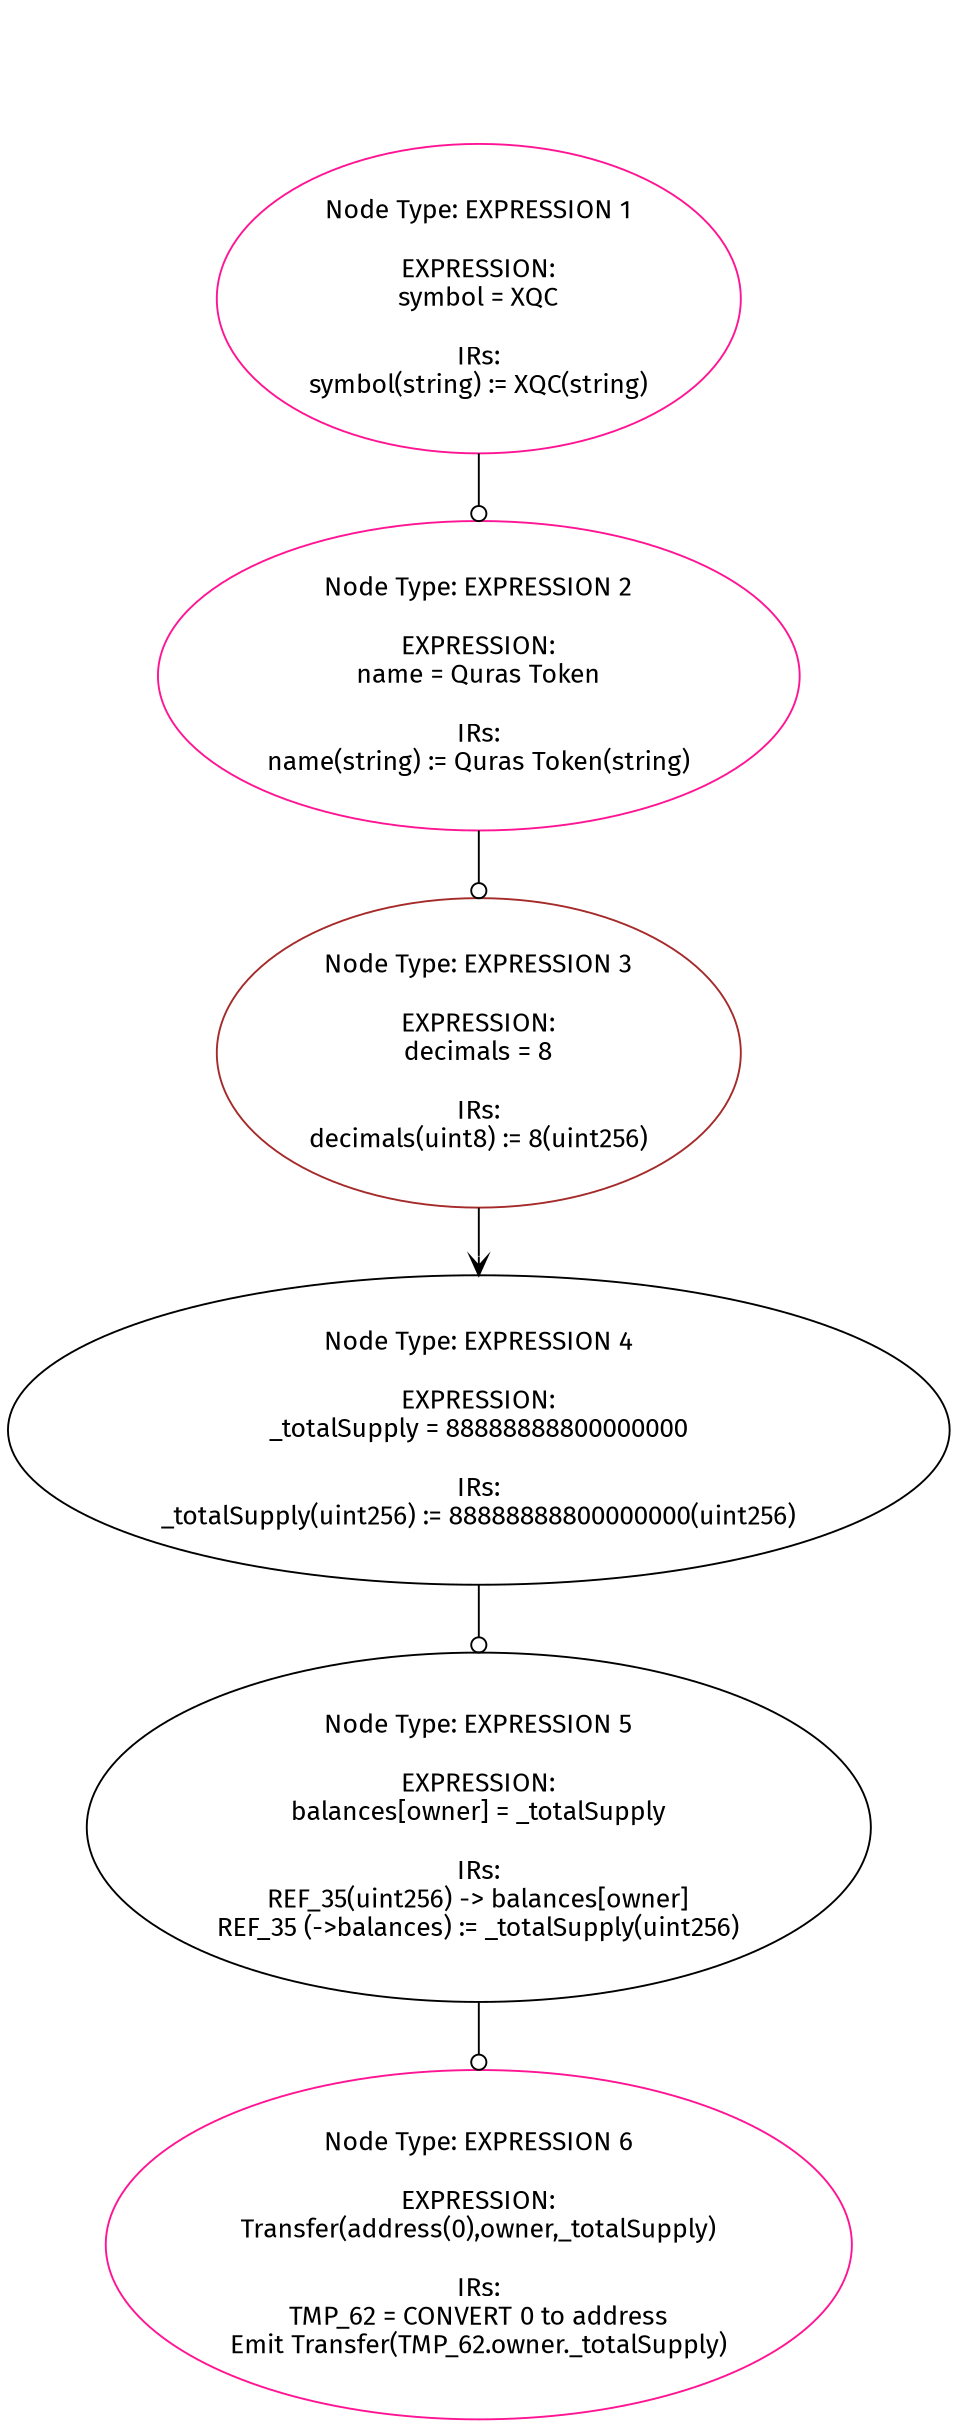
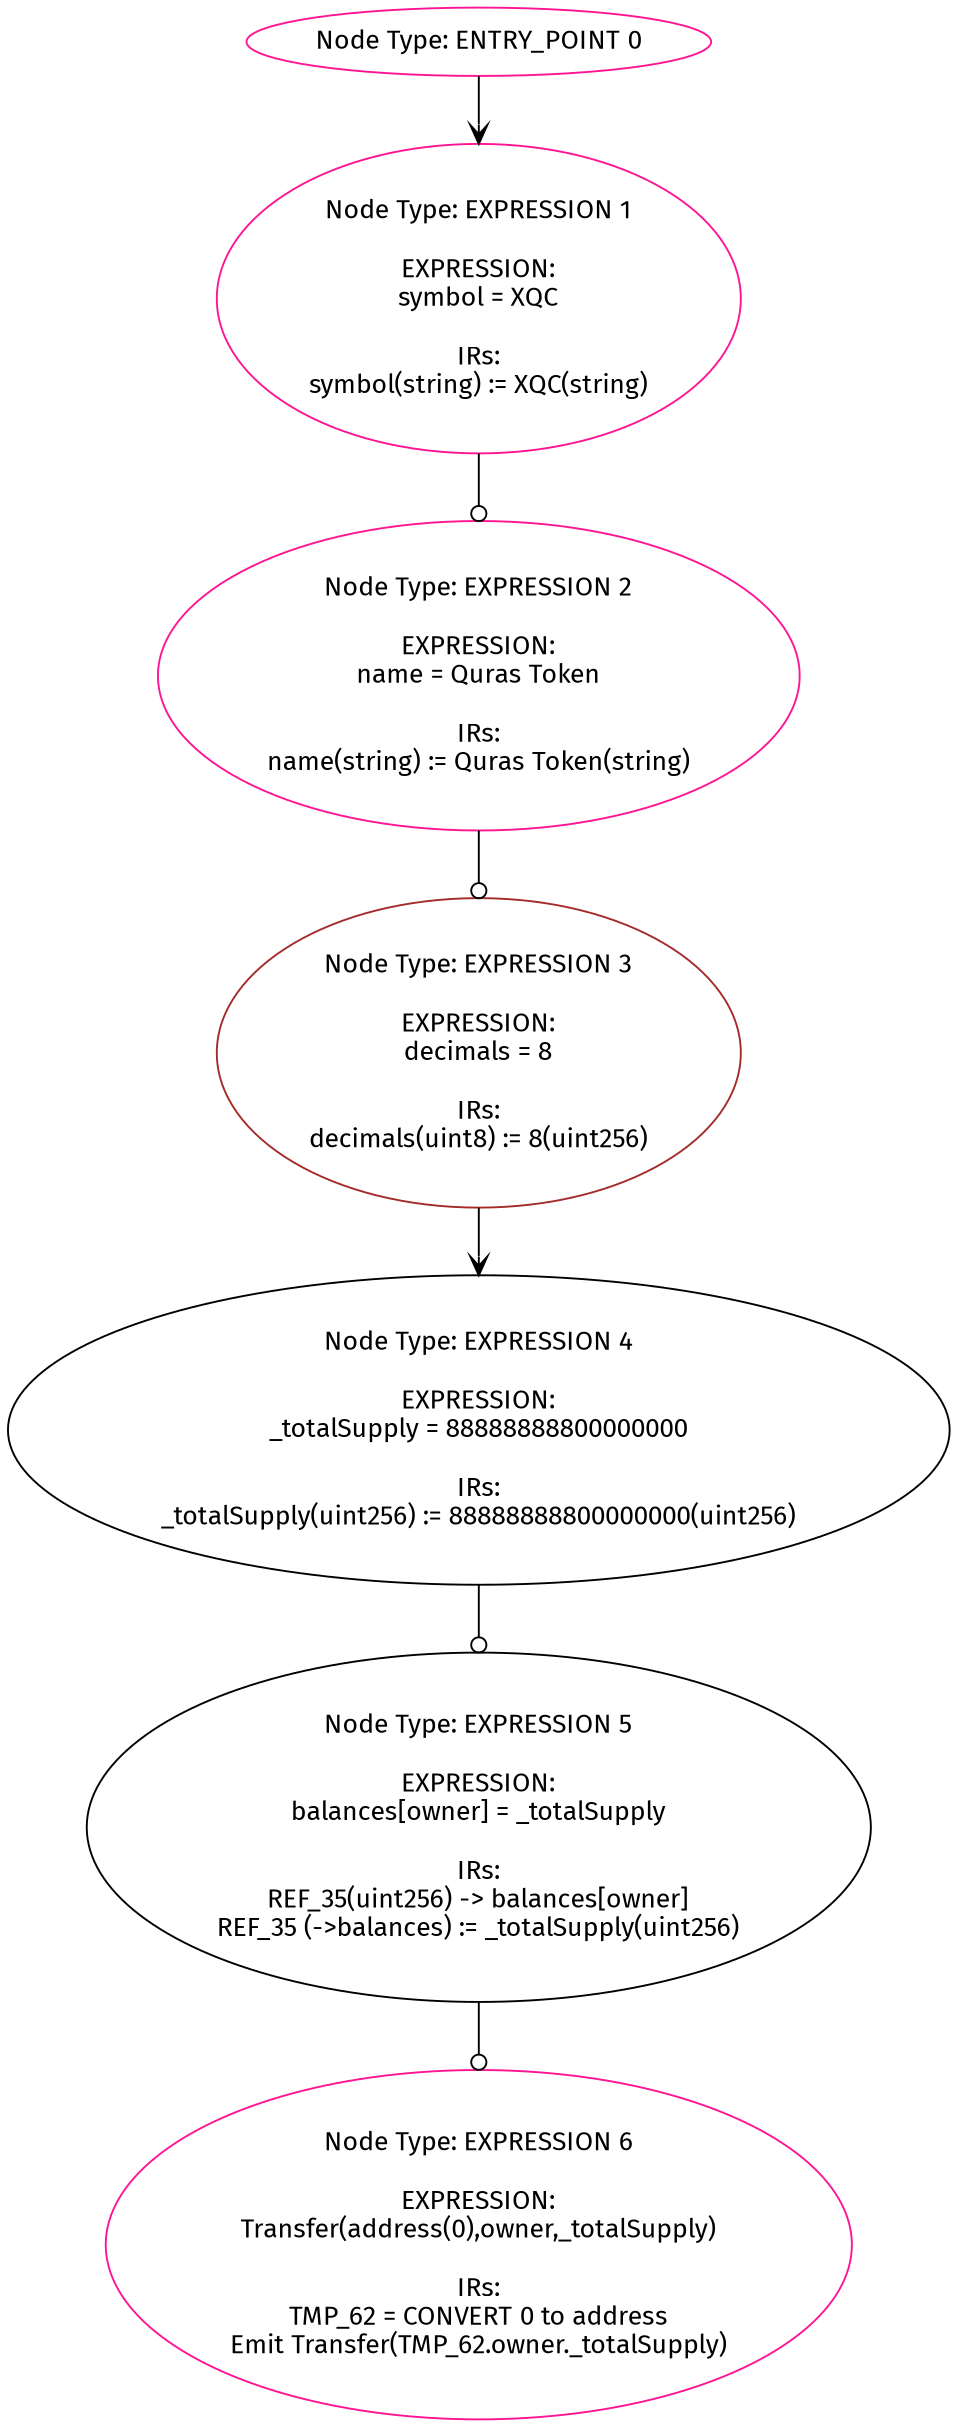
node "Node Type: ENTRY_POINT 0": added
